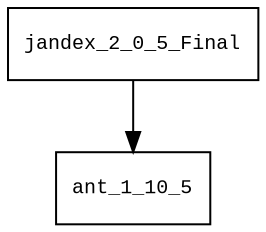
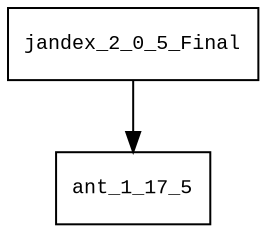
node "ant_1_10_5": label "ant_1_10_5" -> "ant_1_17_5"
